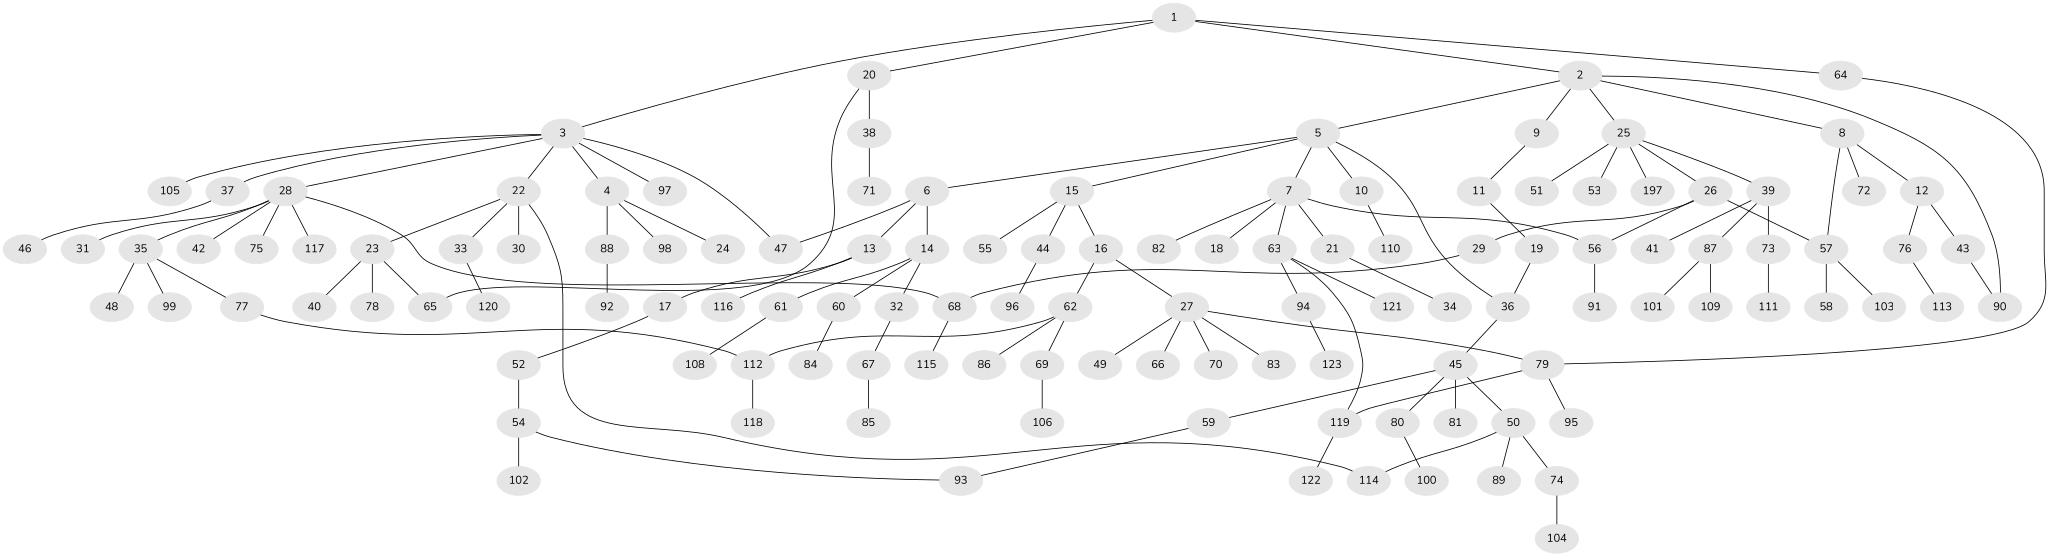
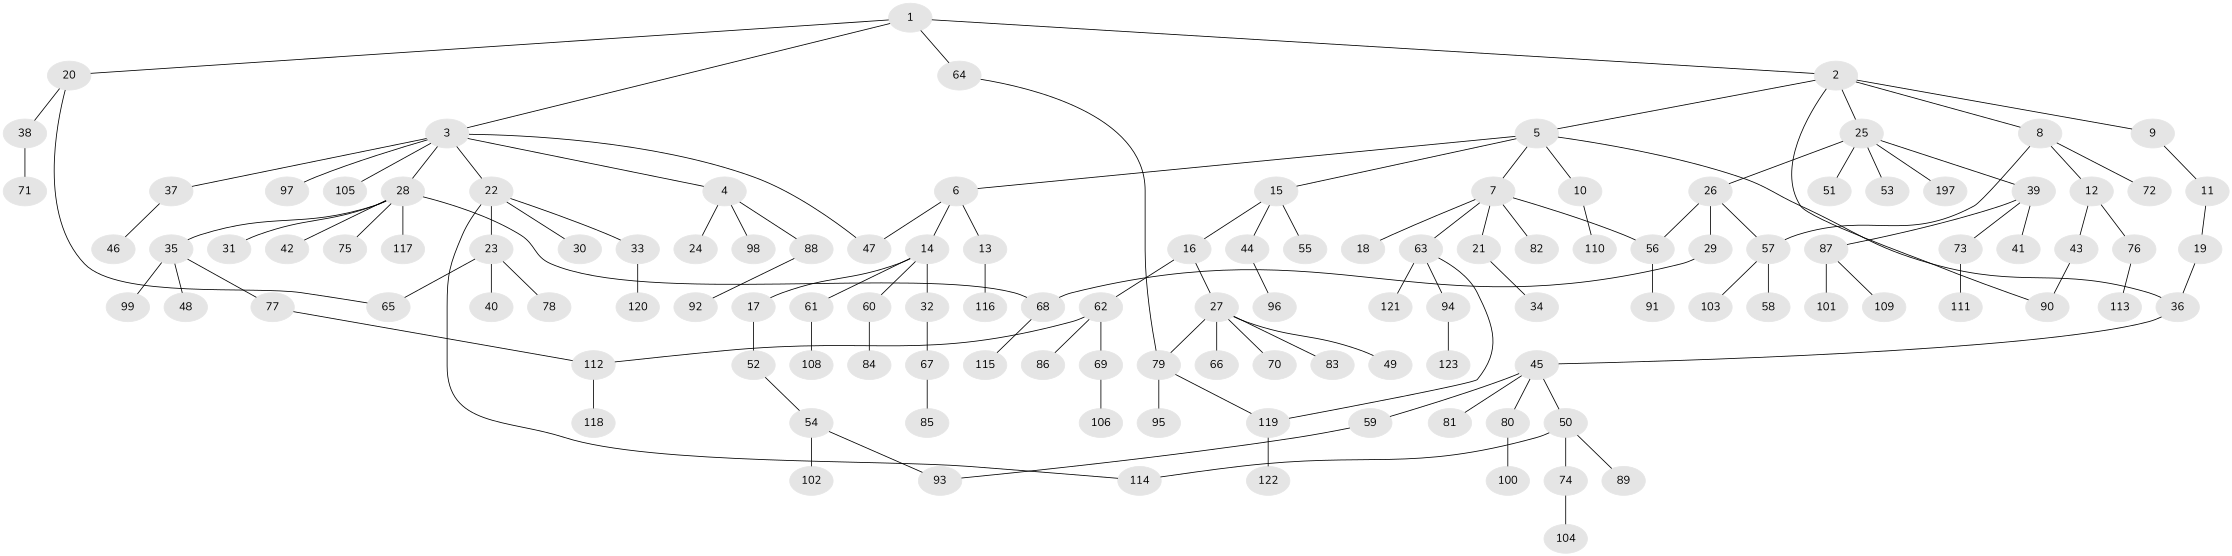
edge "13" -- "17": now "14" -- "17"
